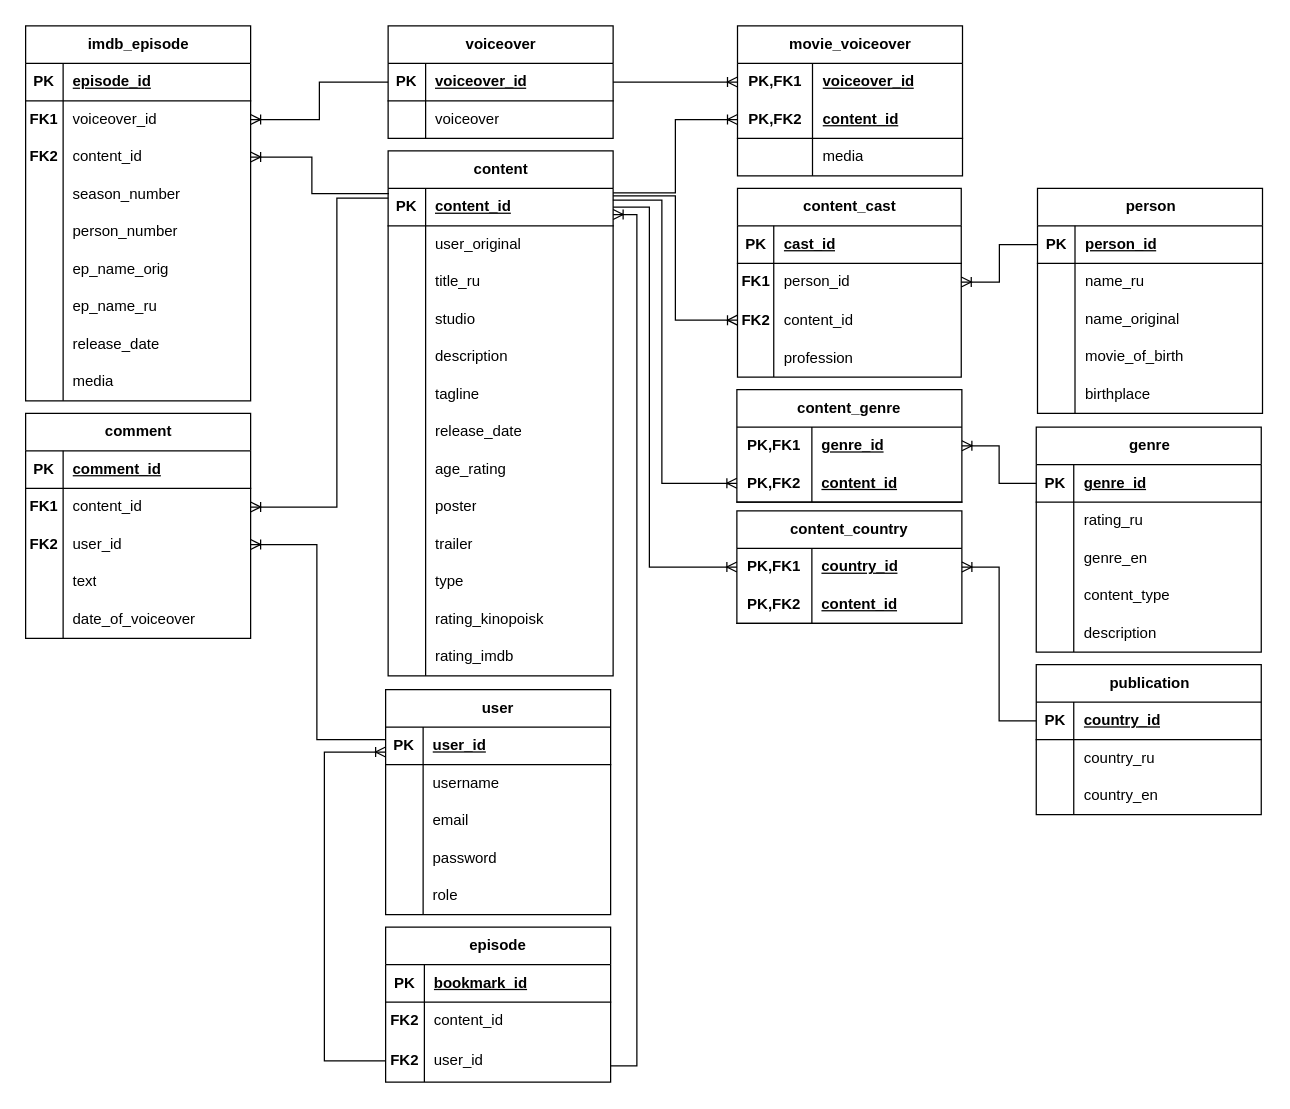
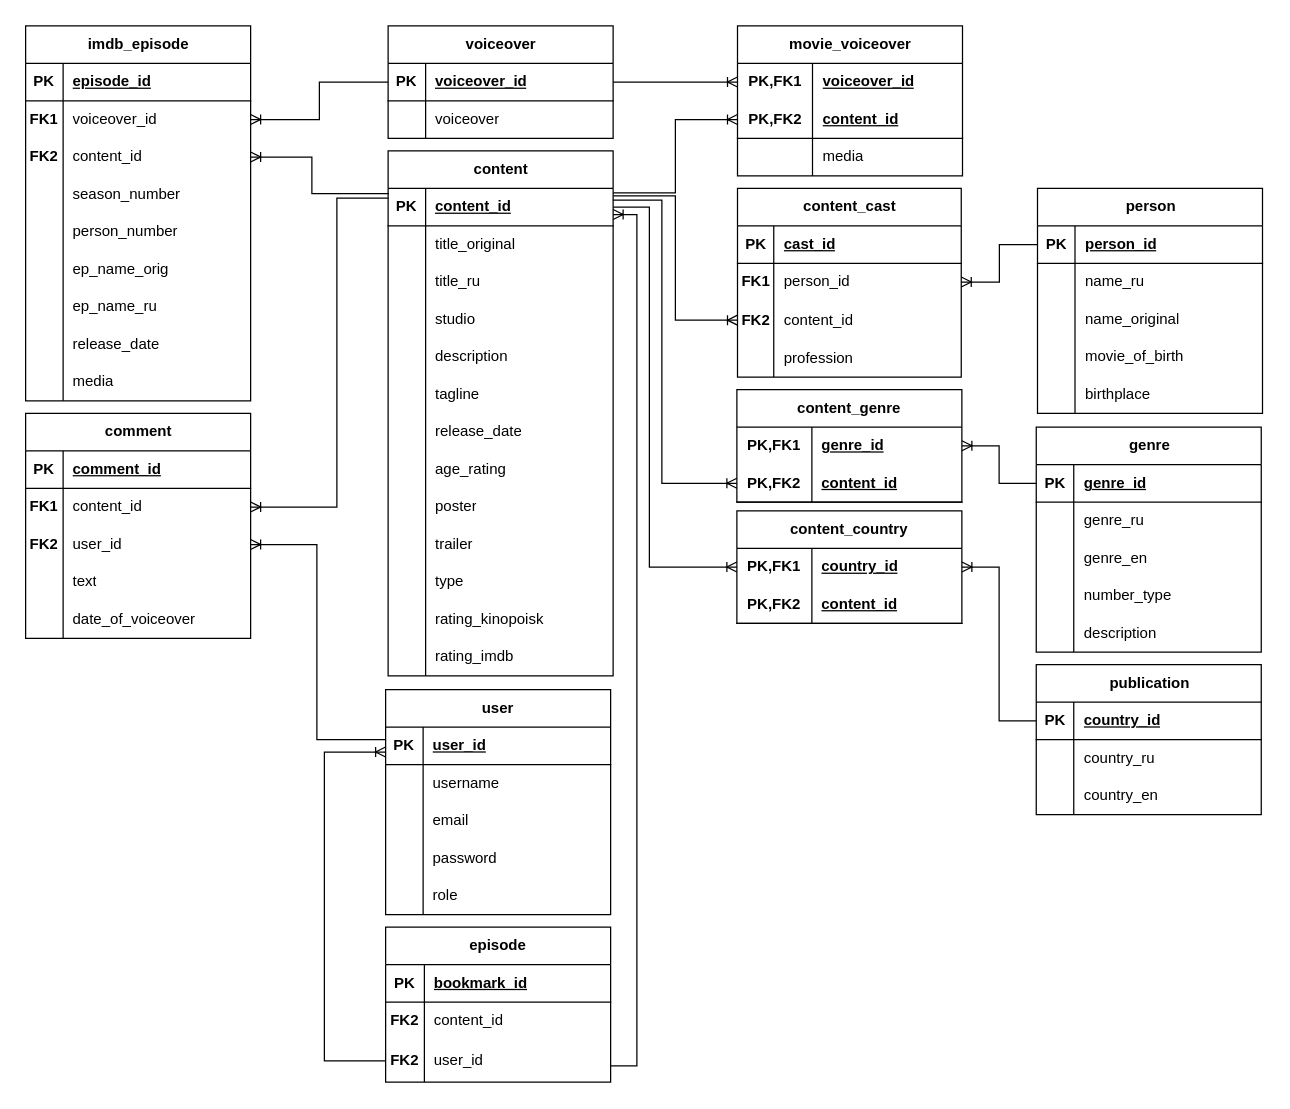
node "user_original": label "user_original" -> "title_original"
node "rating_ru": label "rating_ru" -> "genre_ru"
node "content_type": label "content_type" -> "number_type"
